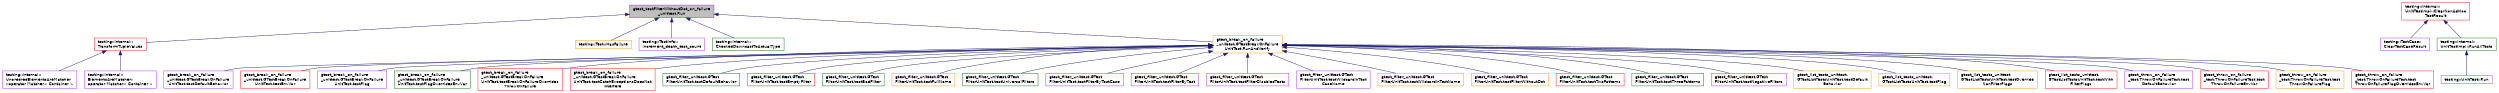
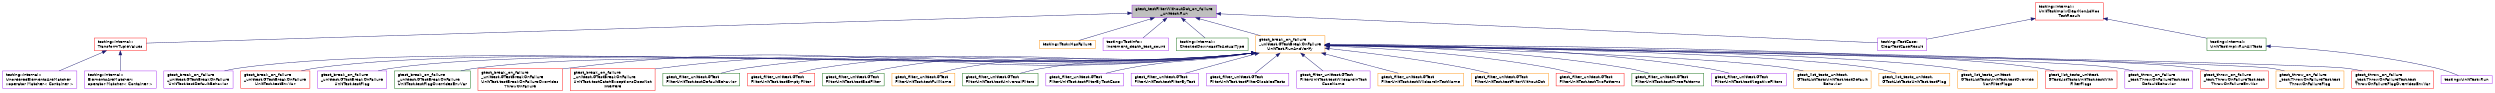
edge "testing::TestCase:: ClearTestCaseResult" -> "gtest_testFilterWithoutDot_on_failure _unittest.Run": added
